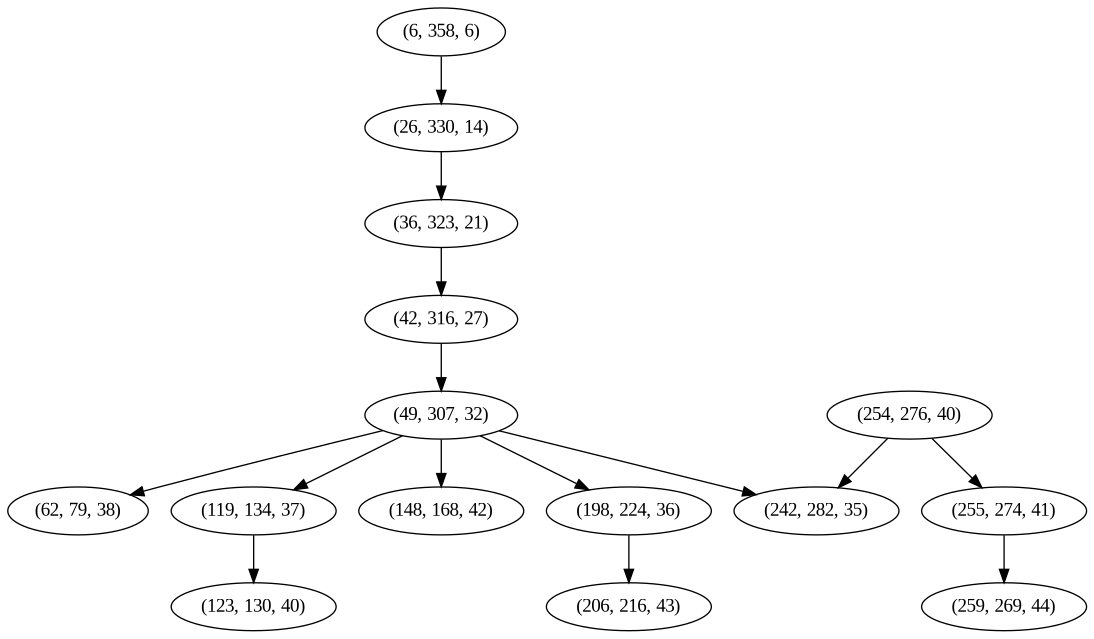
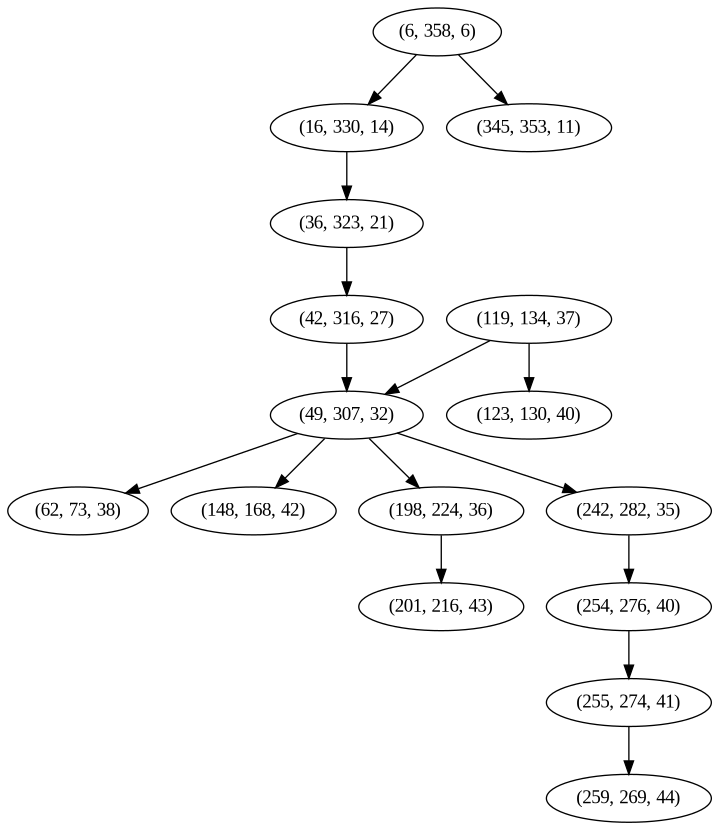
node "(26, 330, 14)": label "(26, 330, 14)" -> "(16, 330, 14)"
node "(345, 353, 11)": added
edge "(254, 276, 40)" -> "(242, 282, 35)": reversed
edge "(49, 307, 32)" -> "(119, 134, 37)": reversed
node "(62, 79, 38)": label "(62, 79, 38)" -> "(62, 73, 38)"
node "(206, 216, 43)": label "(206, 216, 43)" -> "(201, 216, 43)"
